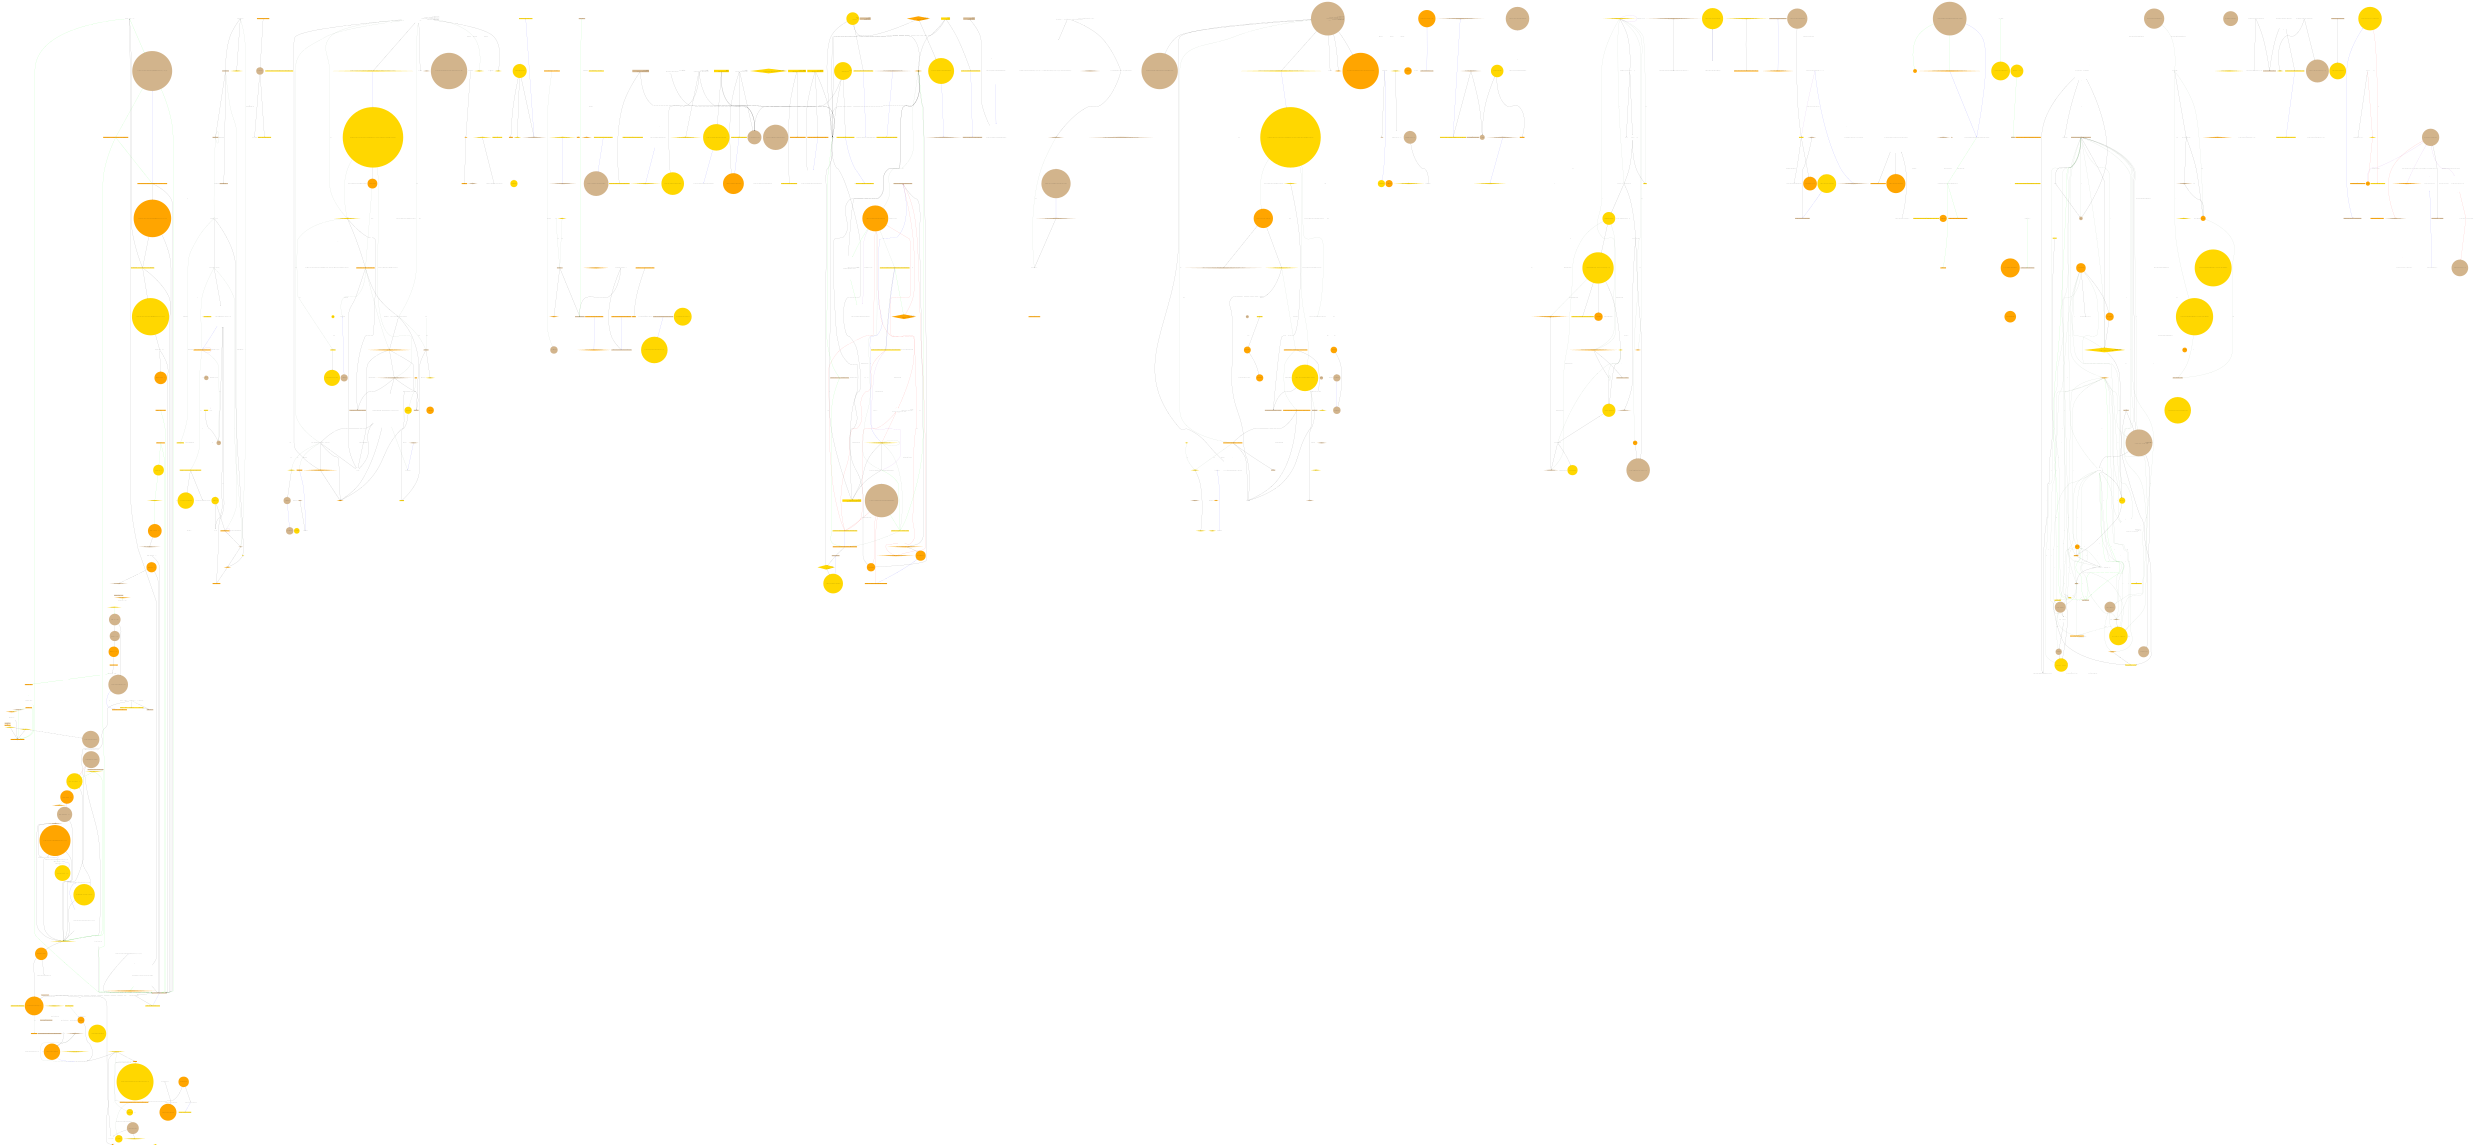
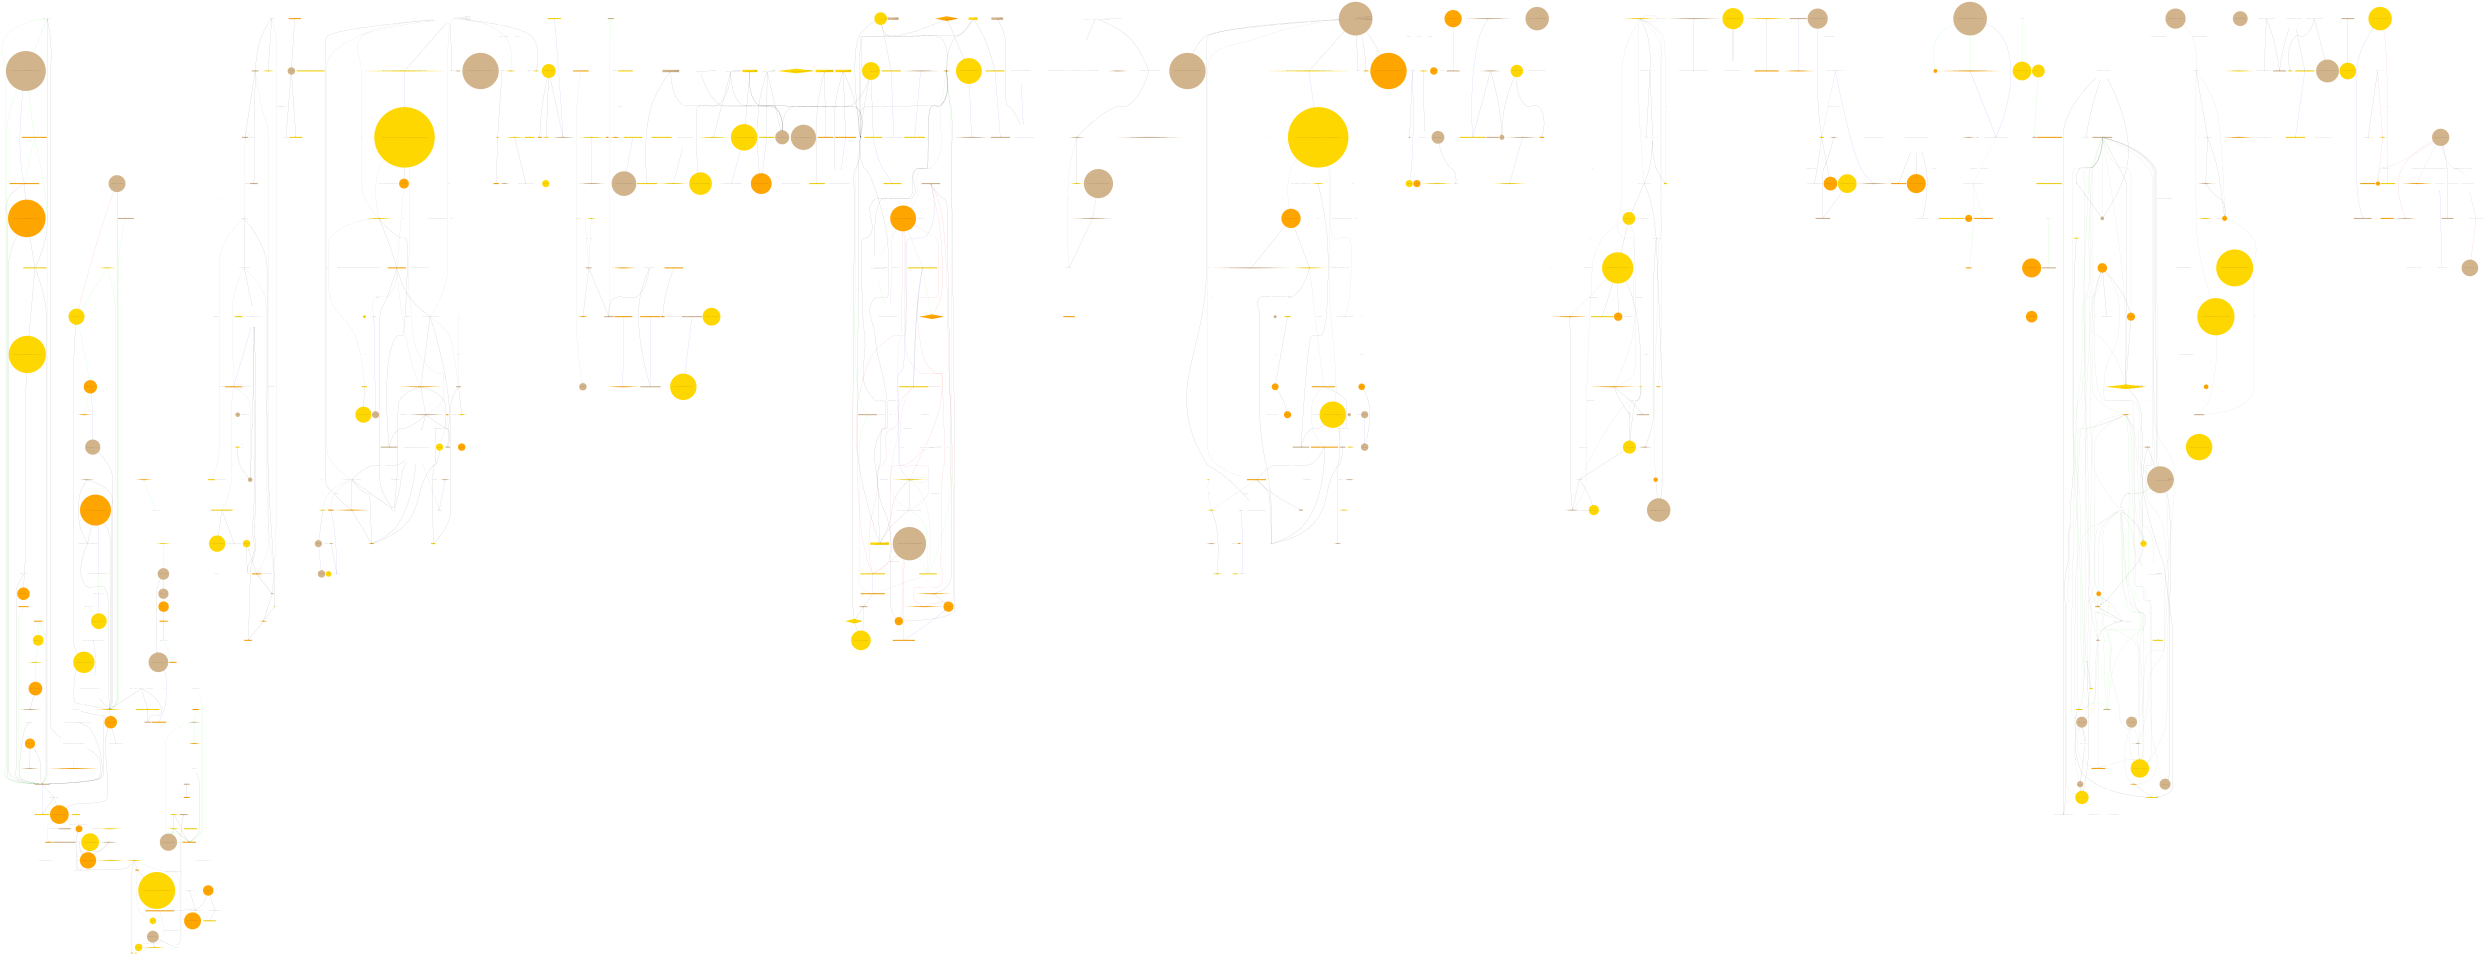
node "Entry Unk.ShouldBeEquivalentTo": added
node "AddSingular(''(matr)ices$'', ''$1ix'')": removed
